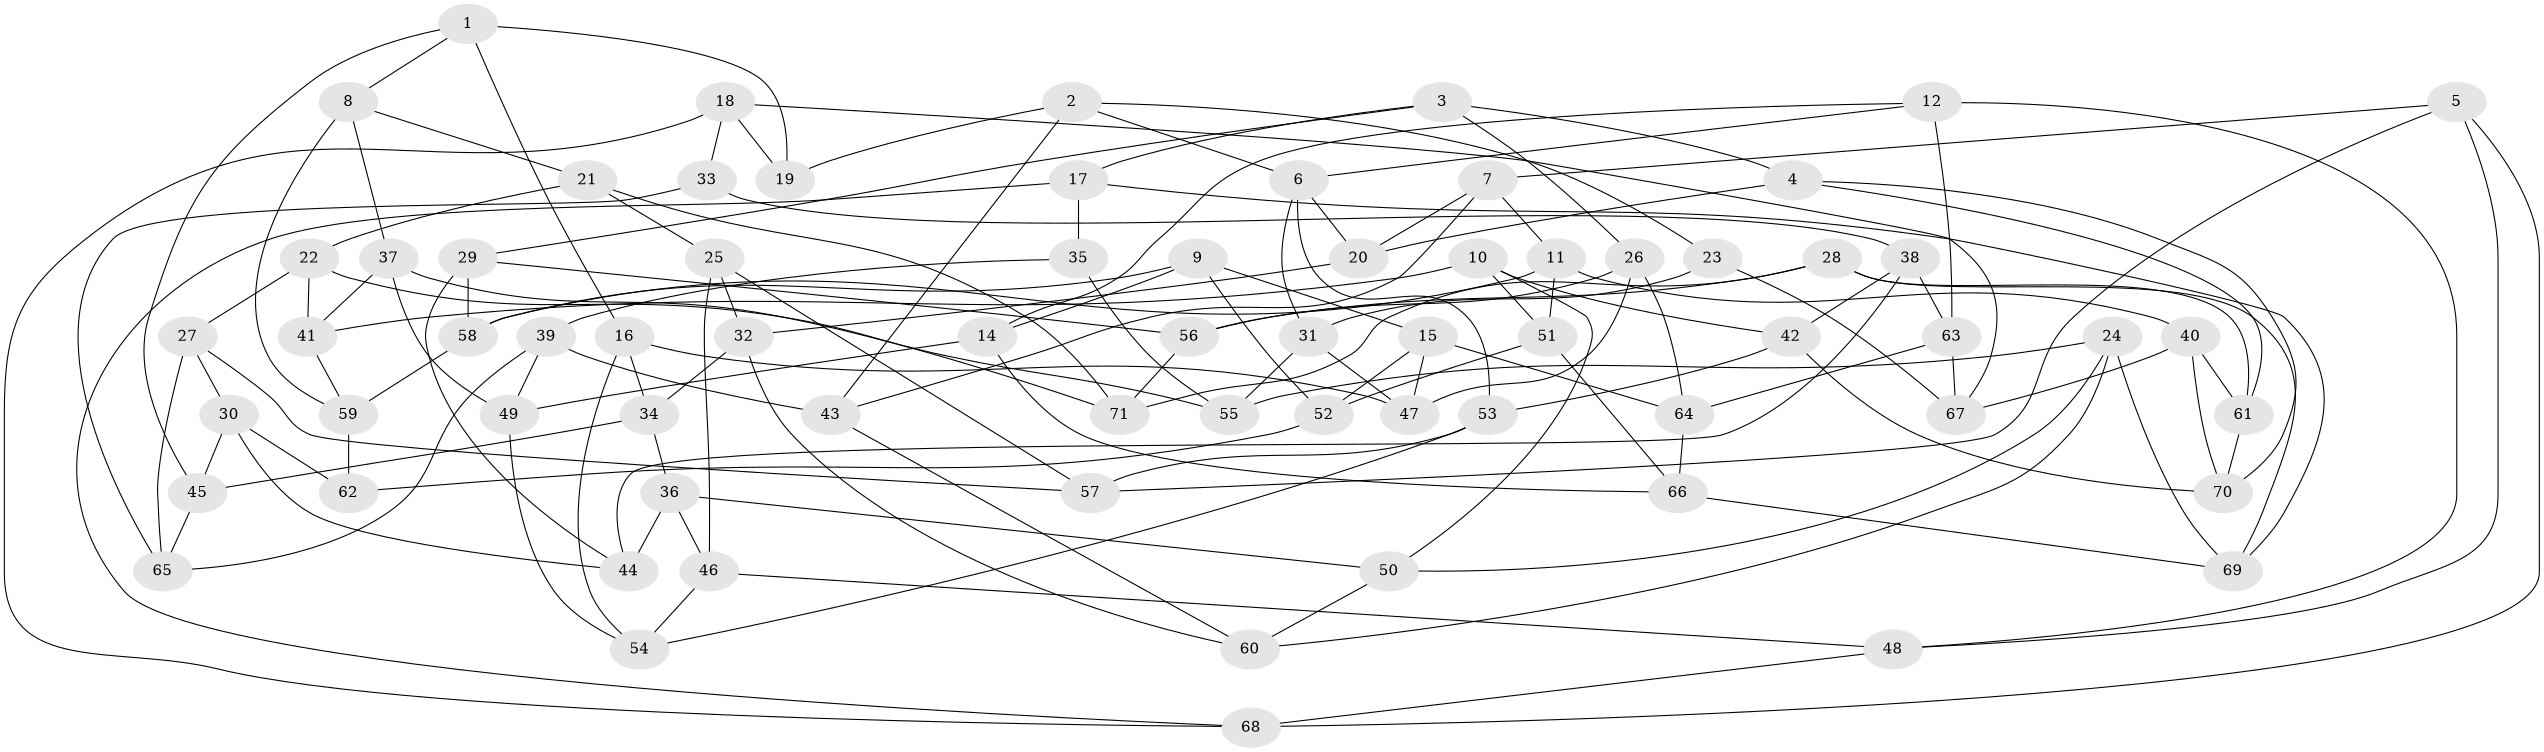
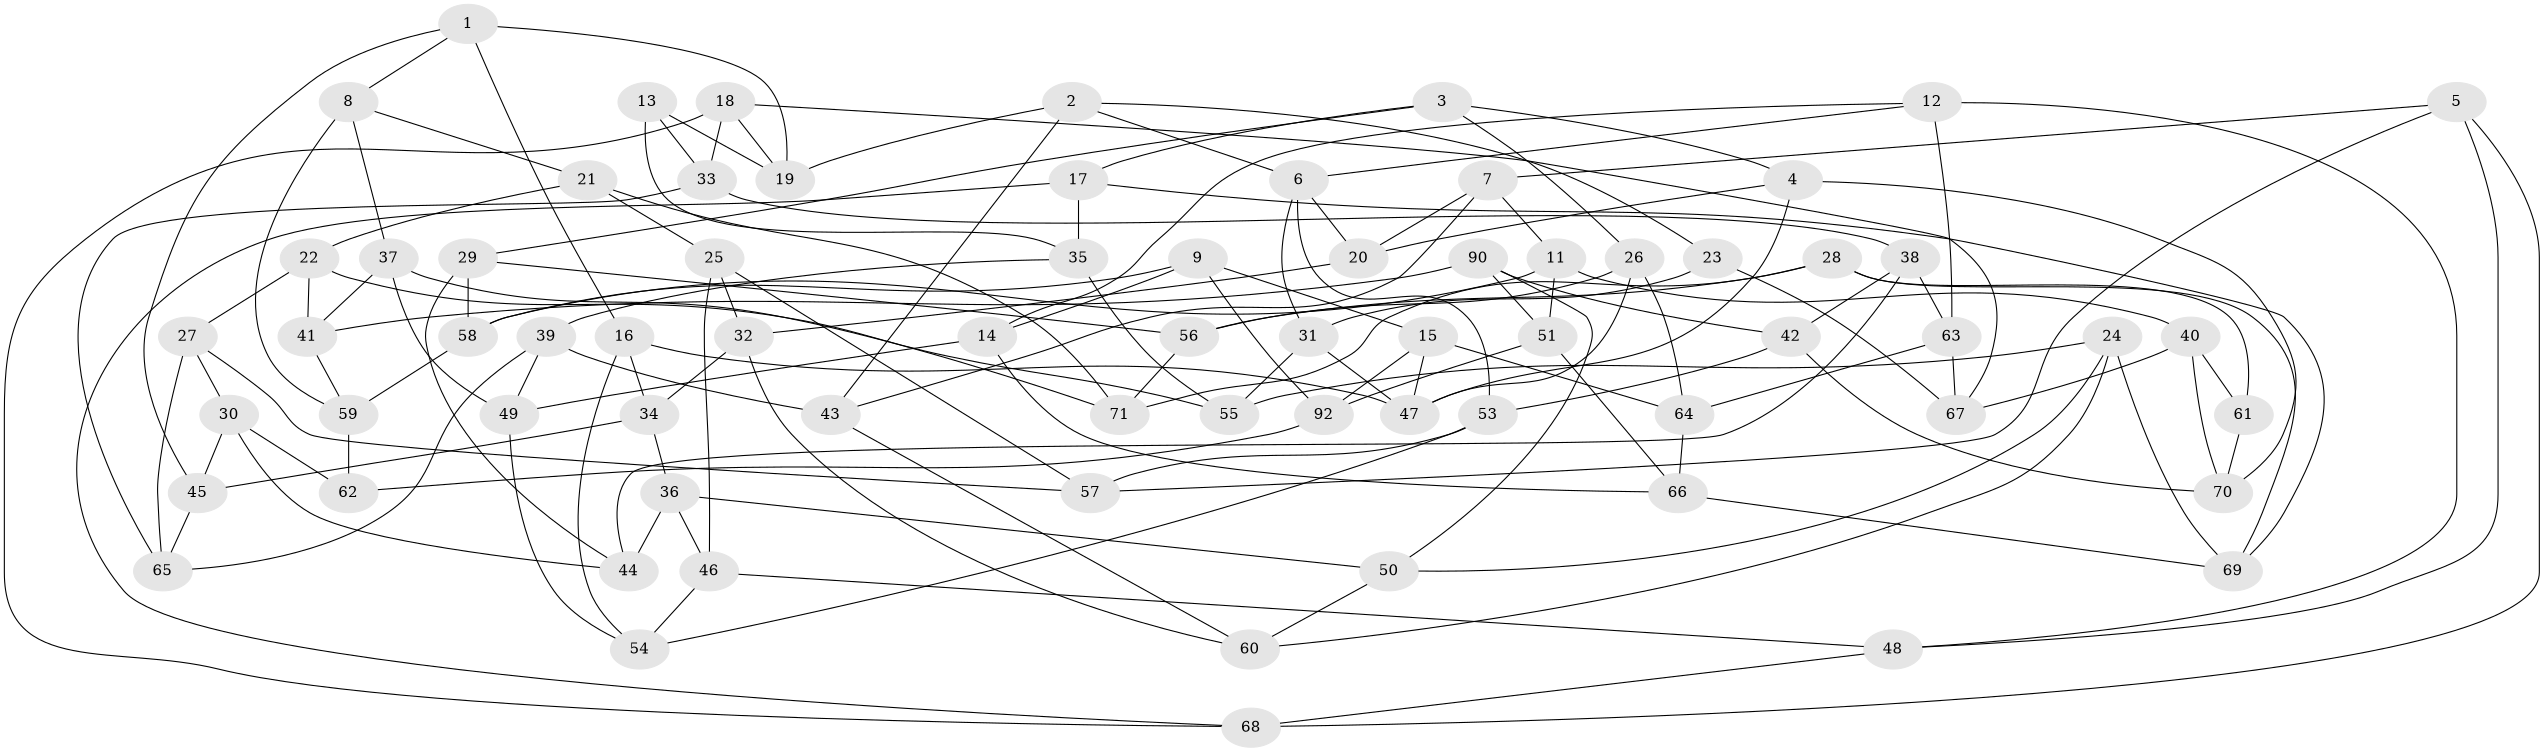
node "13": added
edge "4" -- "61": now "4" -- "47"
node "10": label "10" -> "90"
node "52": label "52" -> "92"
